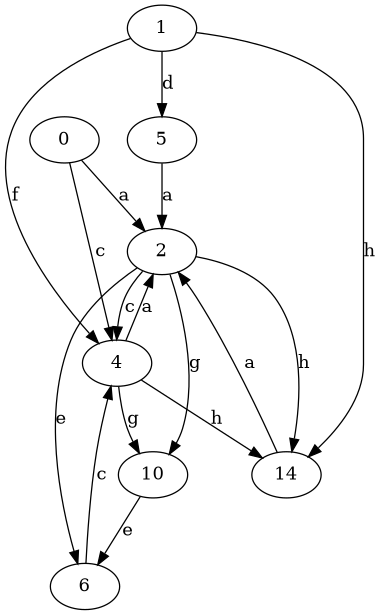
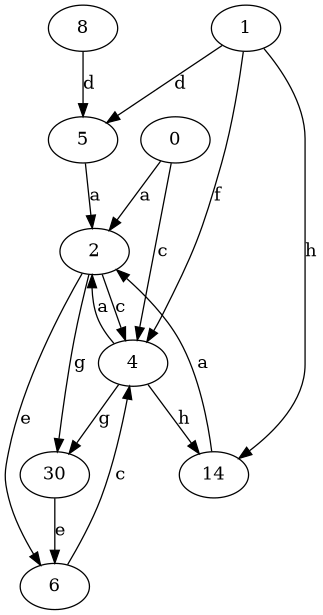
node "8": added
edge "2" -> "14": removed, label "h"
node "10": label "10" -> "30"
